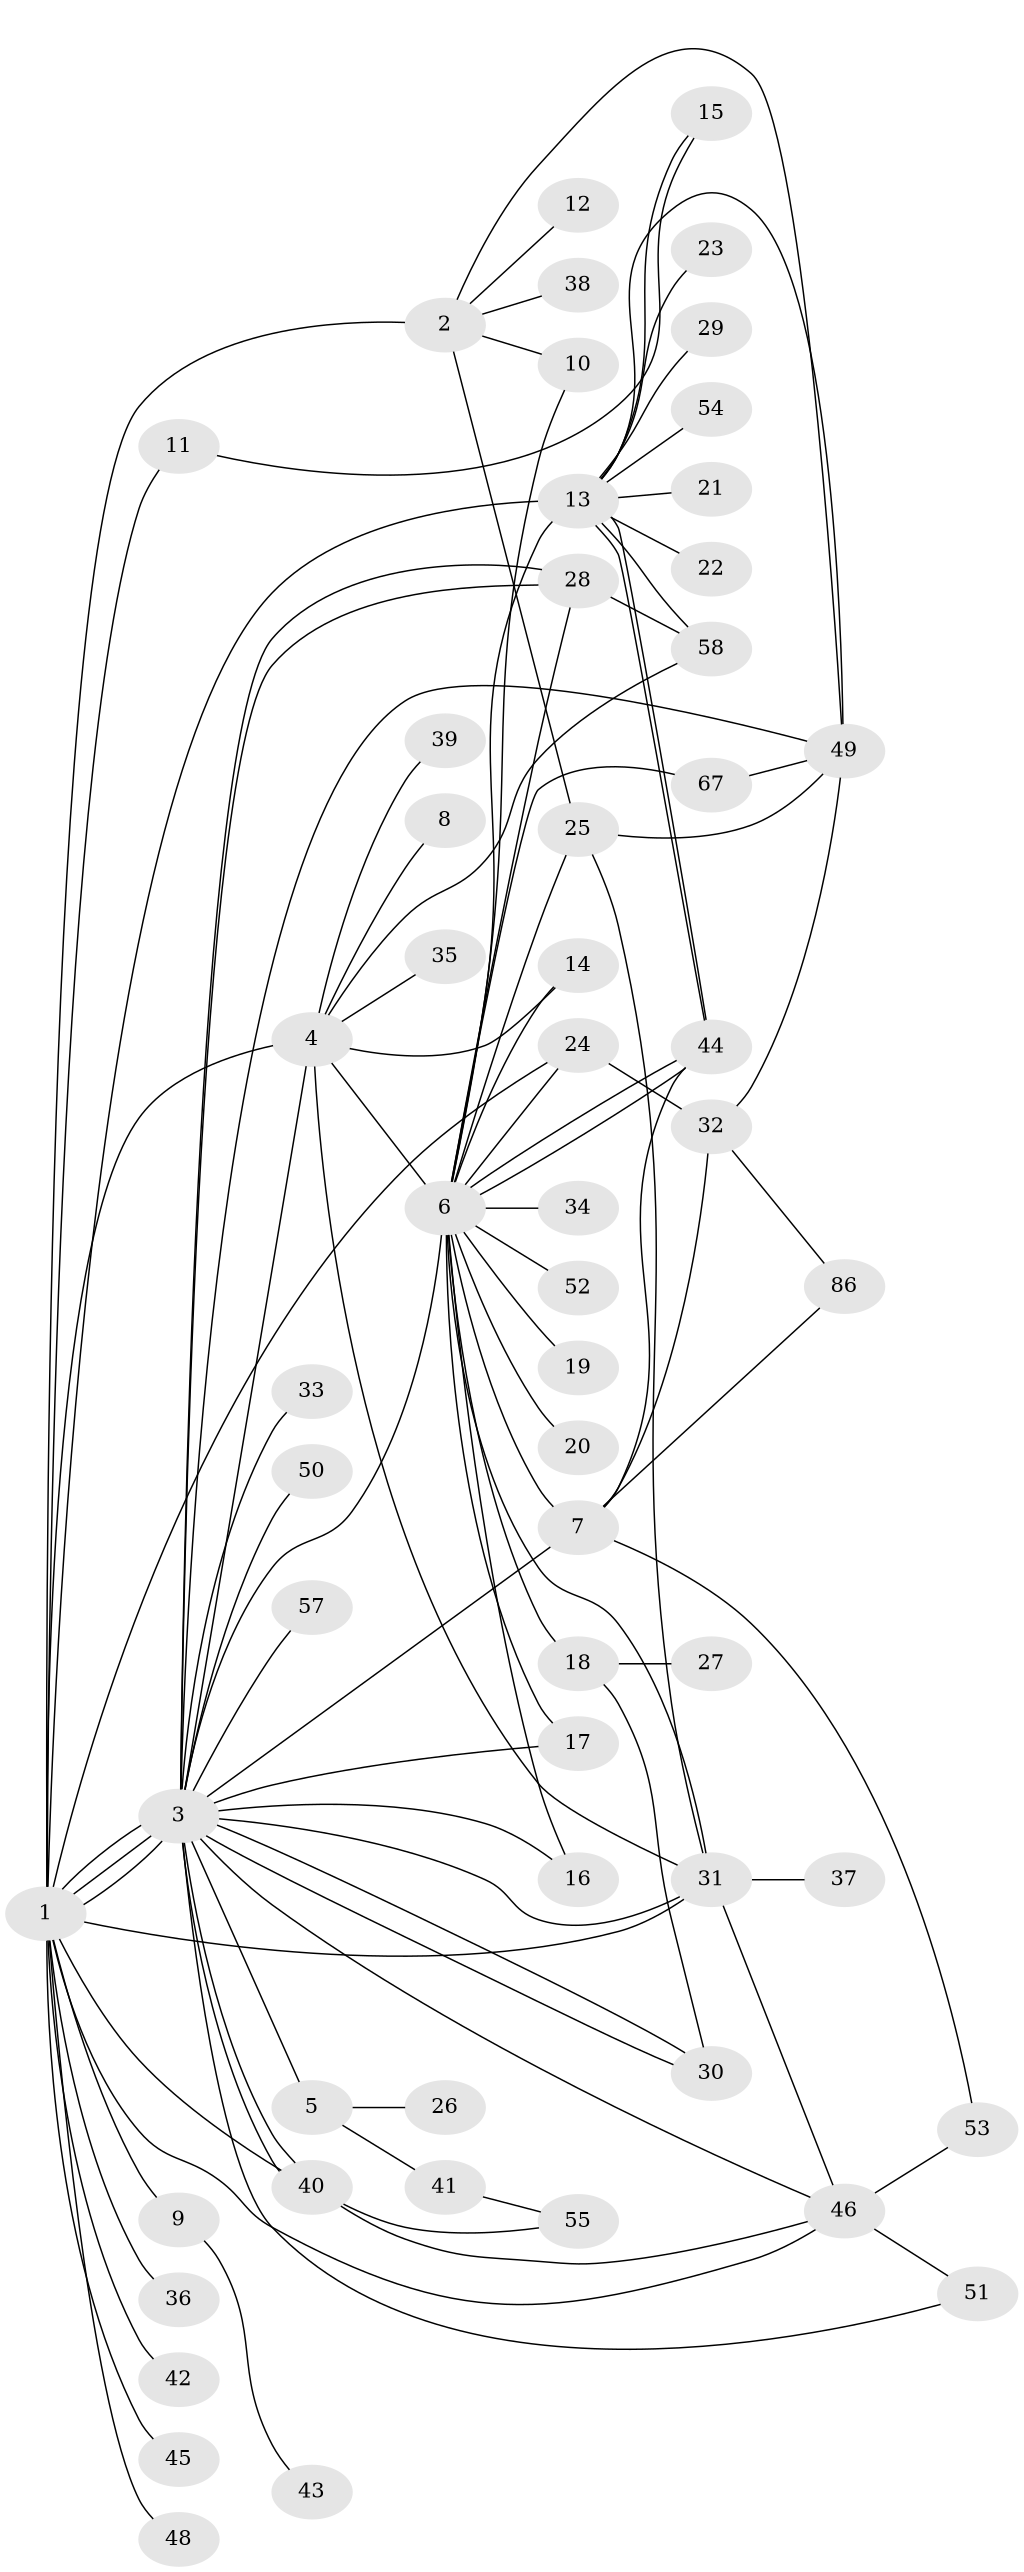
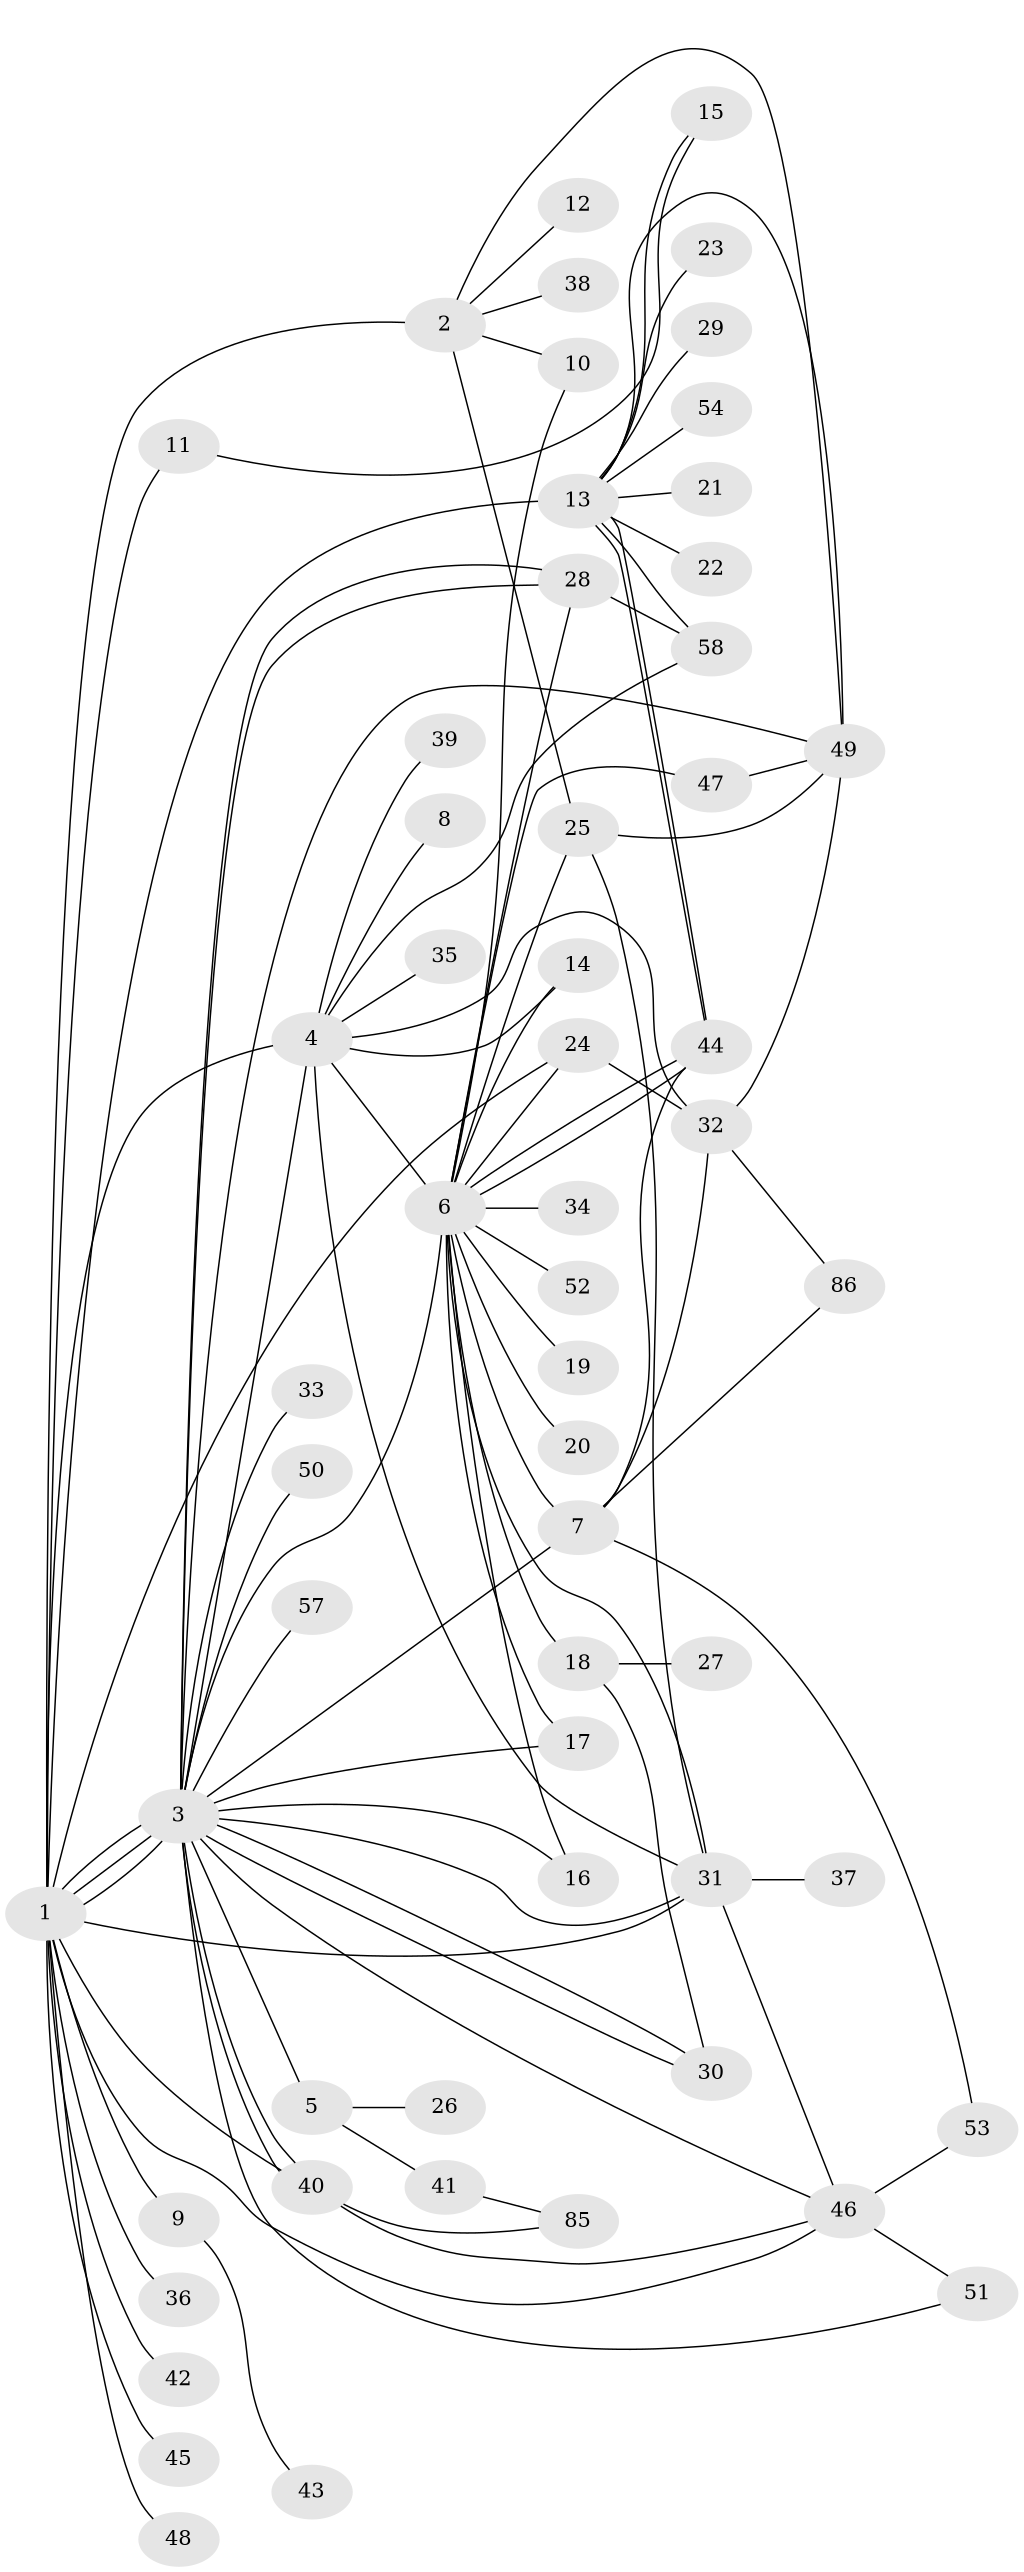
node "67": label "67" -> "47"
edge "13" -- "6": removed
edge "4" -- "32": added
node "55": label "55" -> "85"
